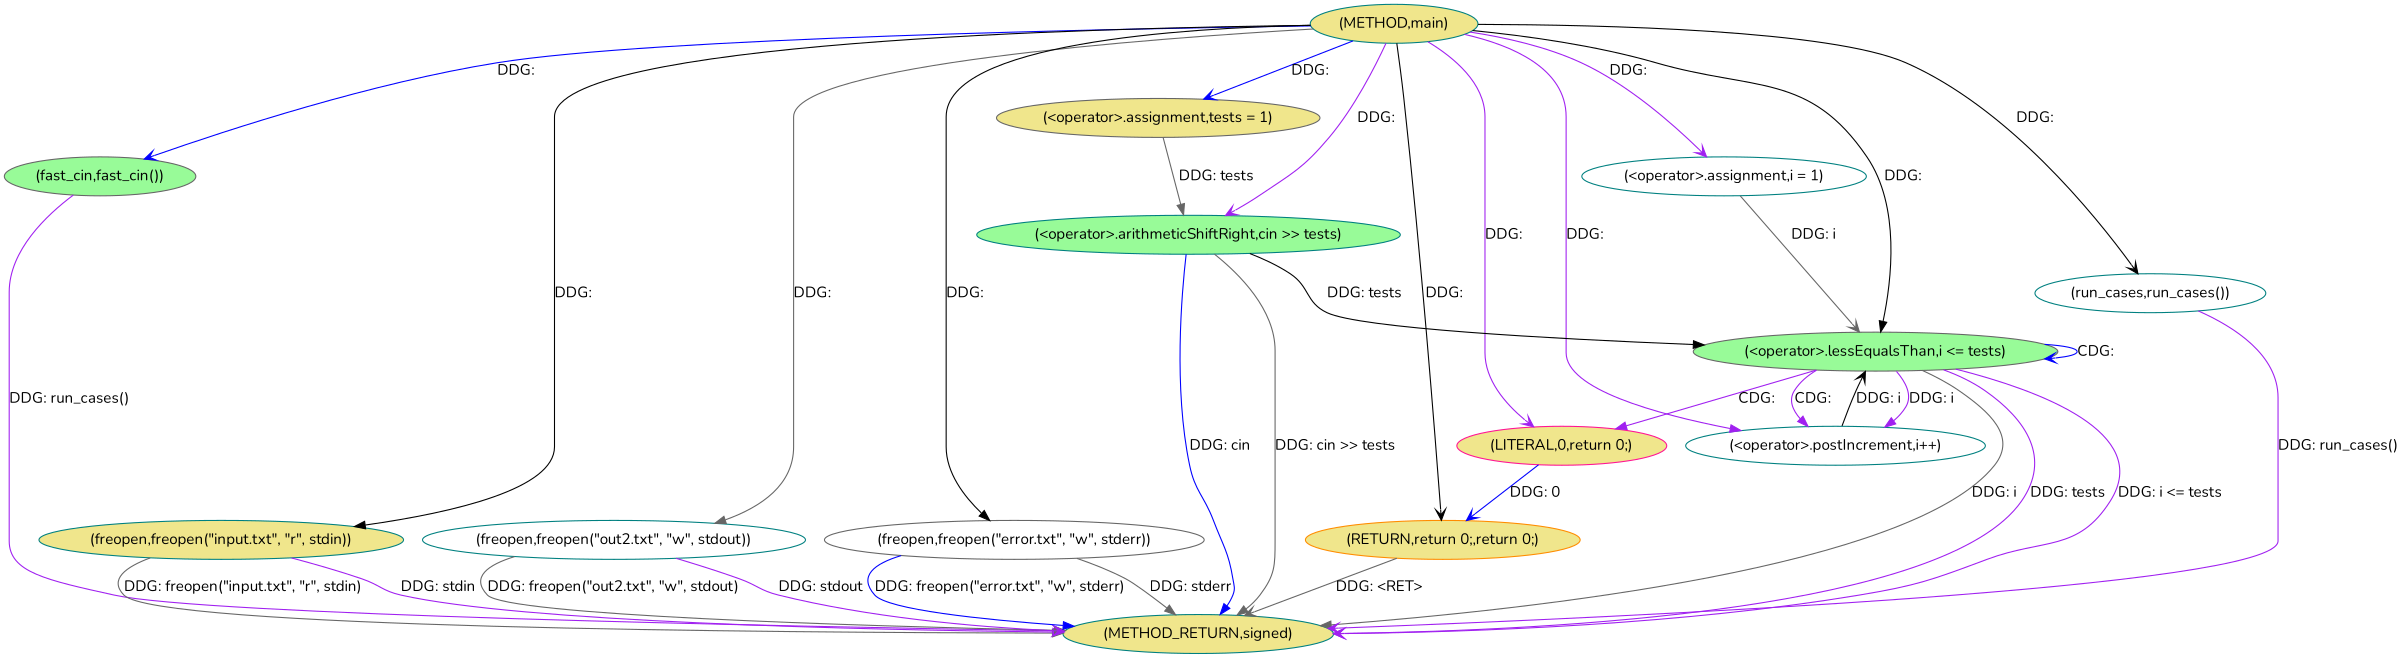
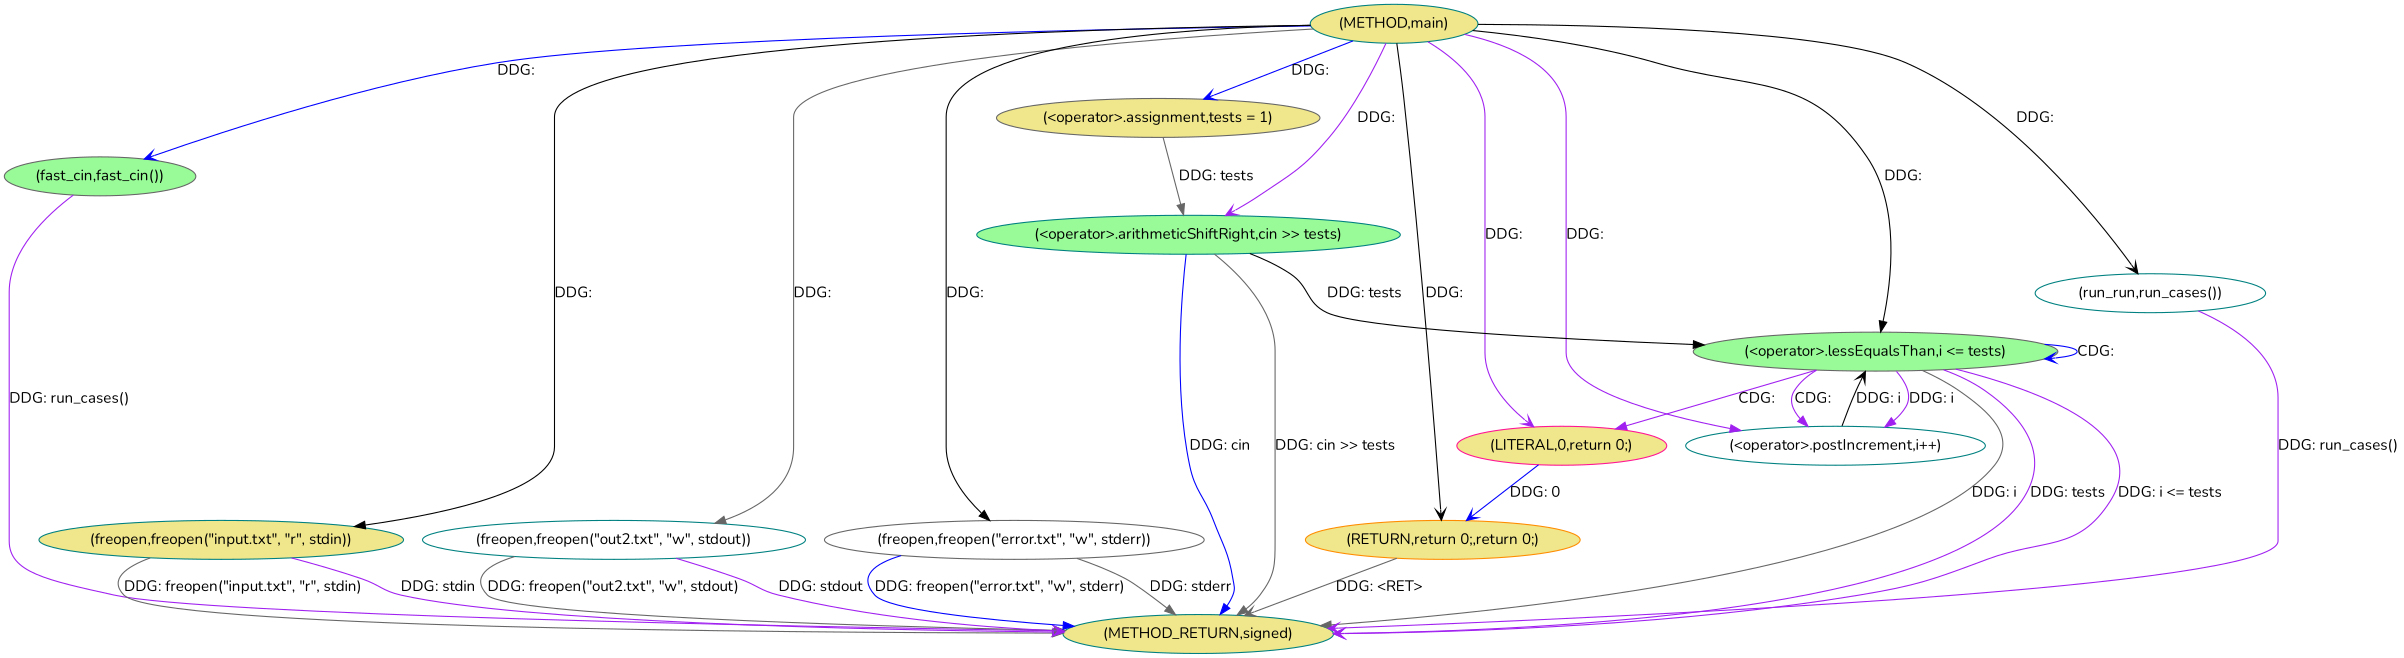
node "(<operator>.assignment,i = 1)": removed
node "(run_cases,run_cases())": label "(run_cases,run_cases())" -> "(run_run,run_cases())"
